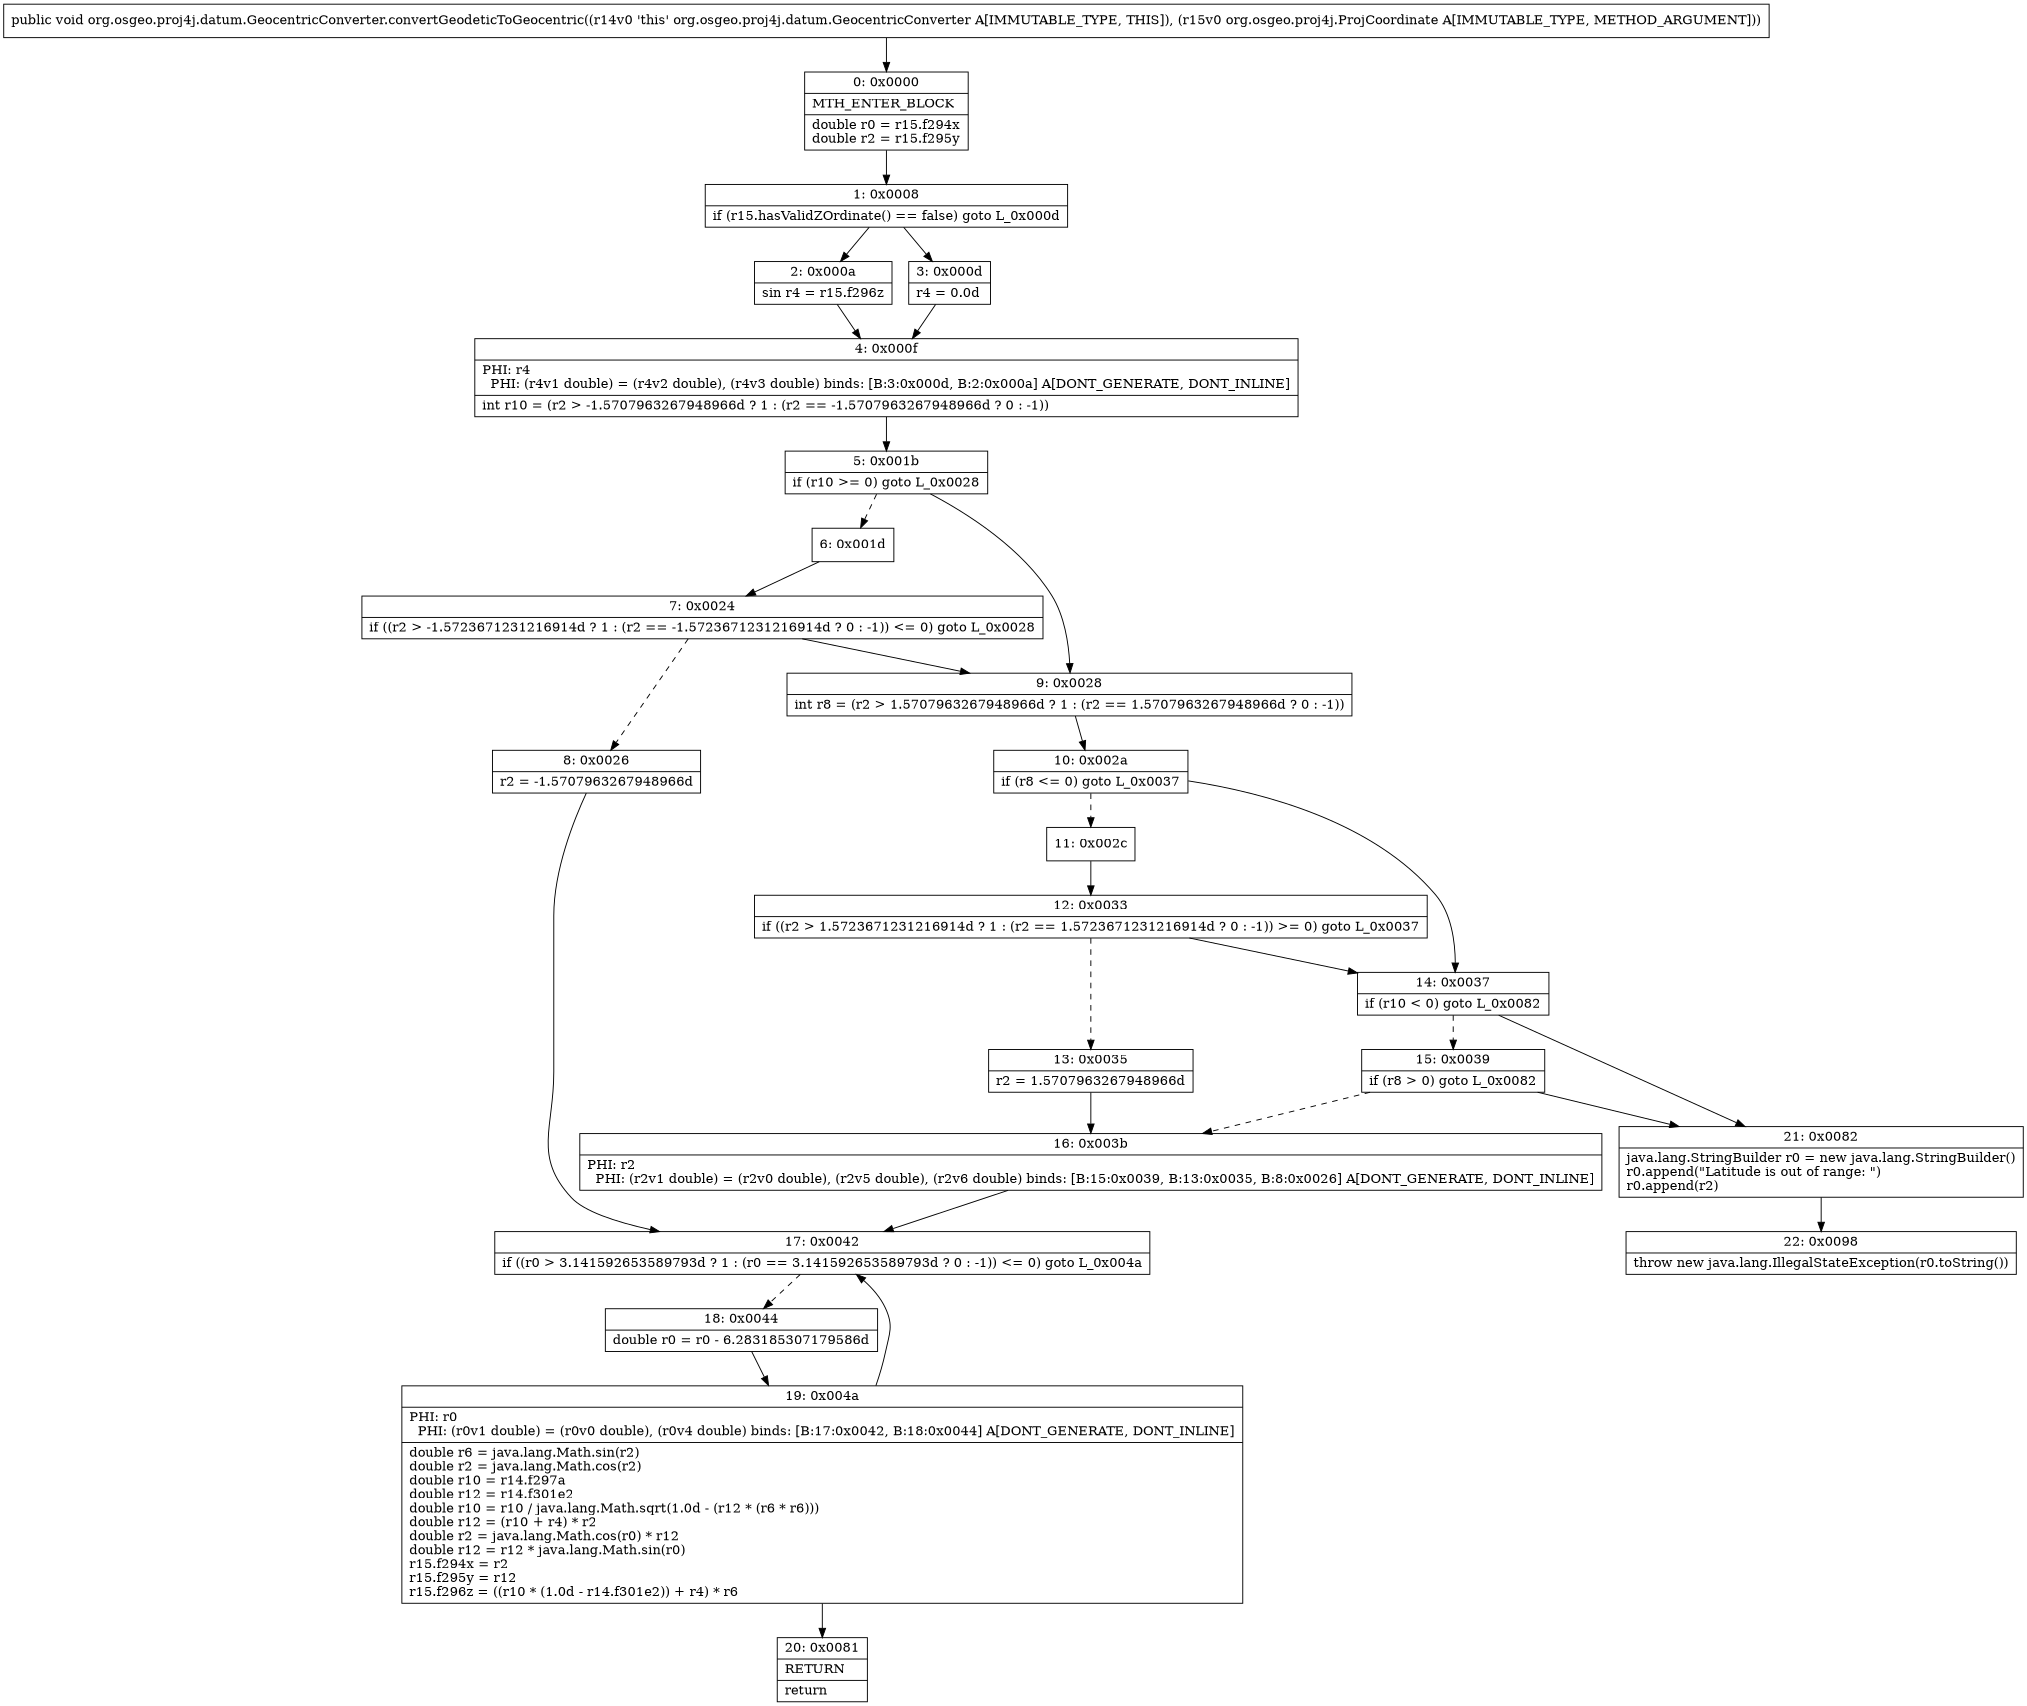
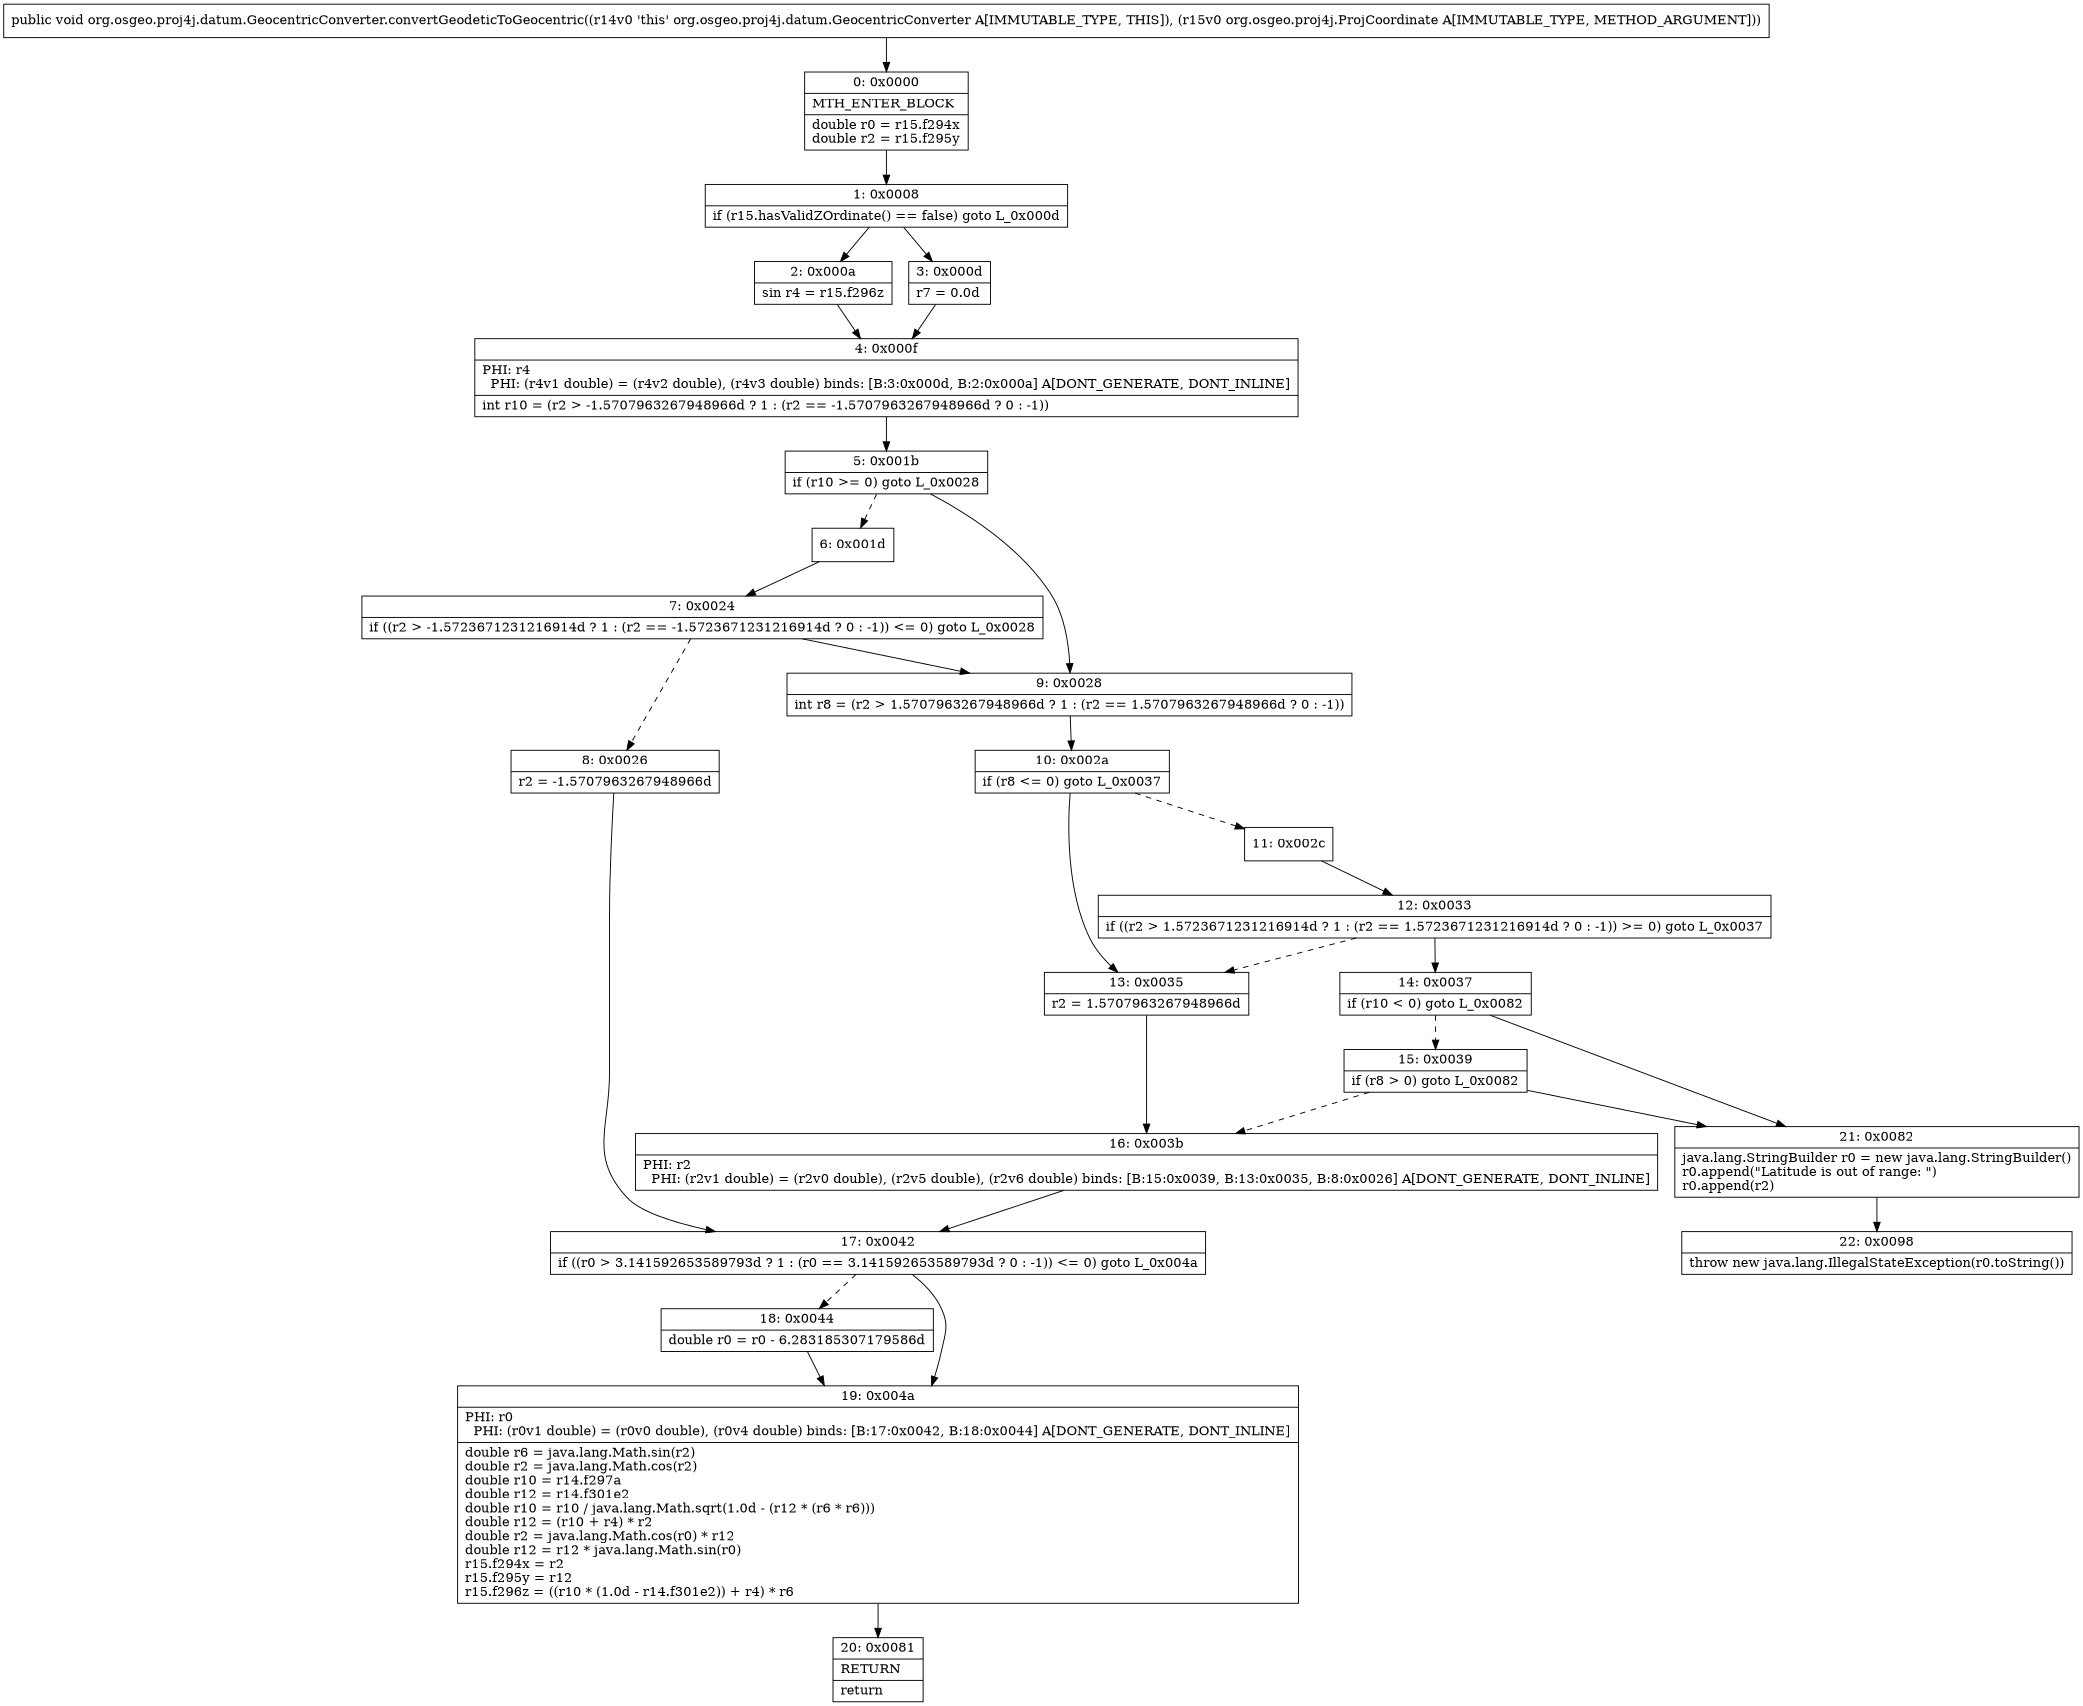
node "3: 0x000d": text "r4 = 0.0d" -> "r7 = 0.0d"
edge "10: 0x002a" -> "14: 0x0037": now "10: 0x002a" -> "13: 0x0035"
edge "19: 0x004a" -> "17: 0x0042": reversed
